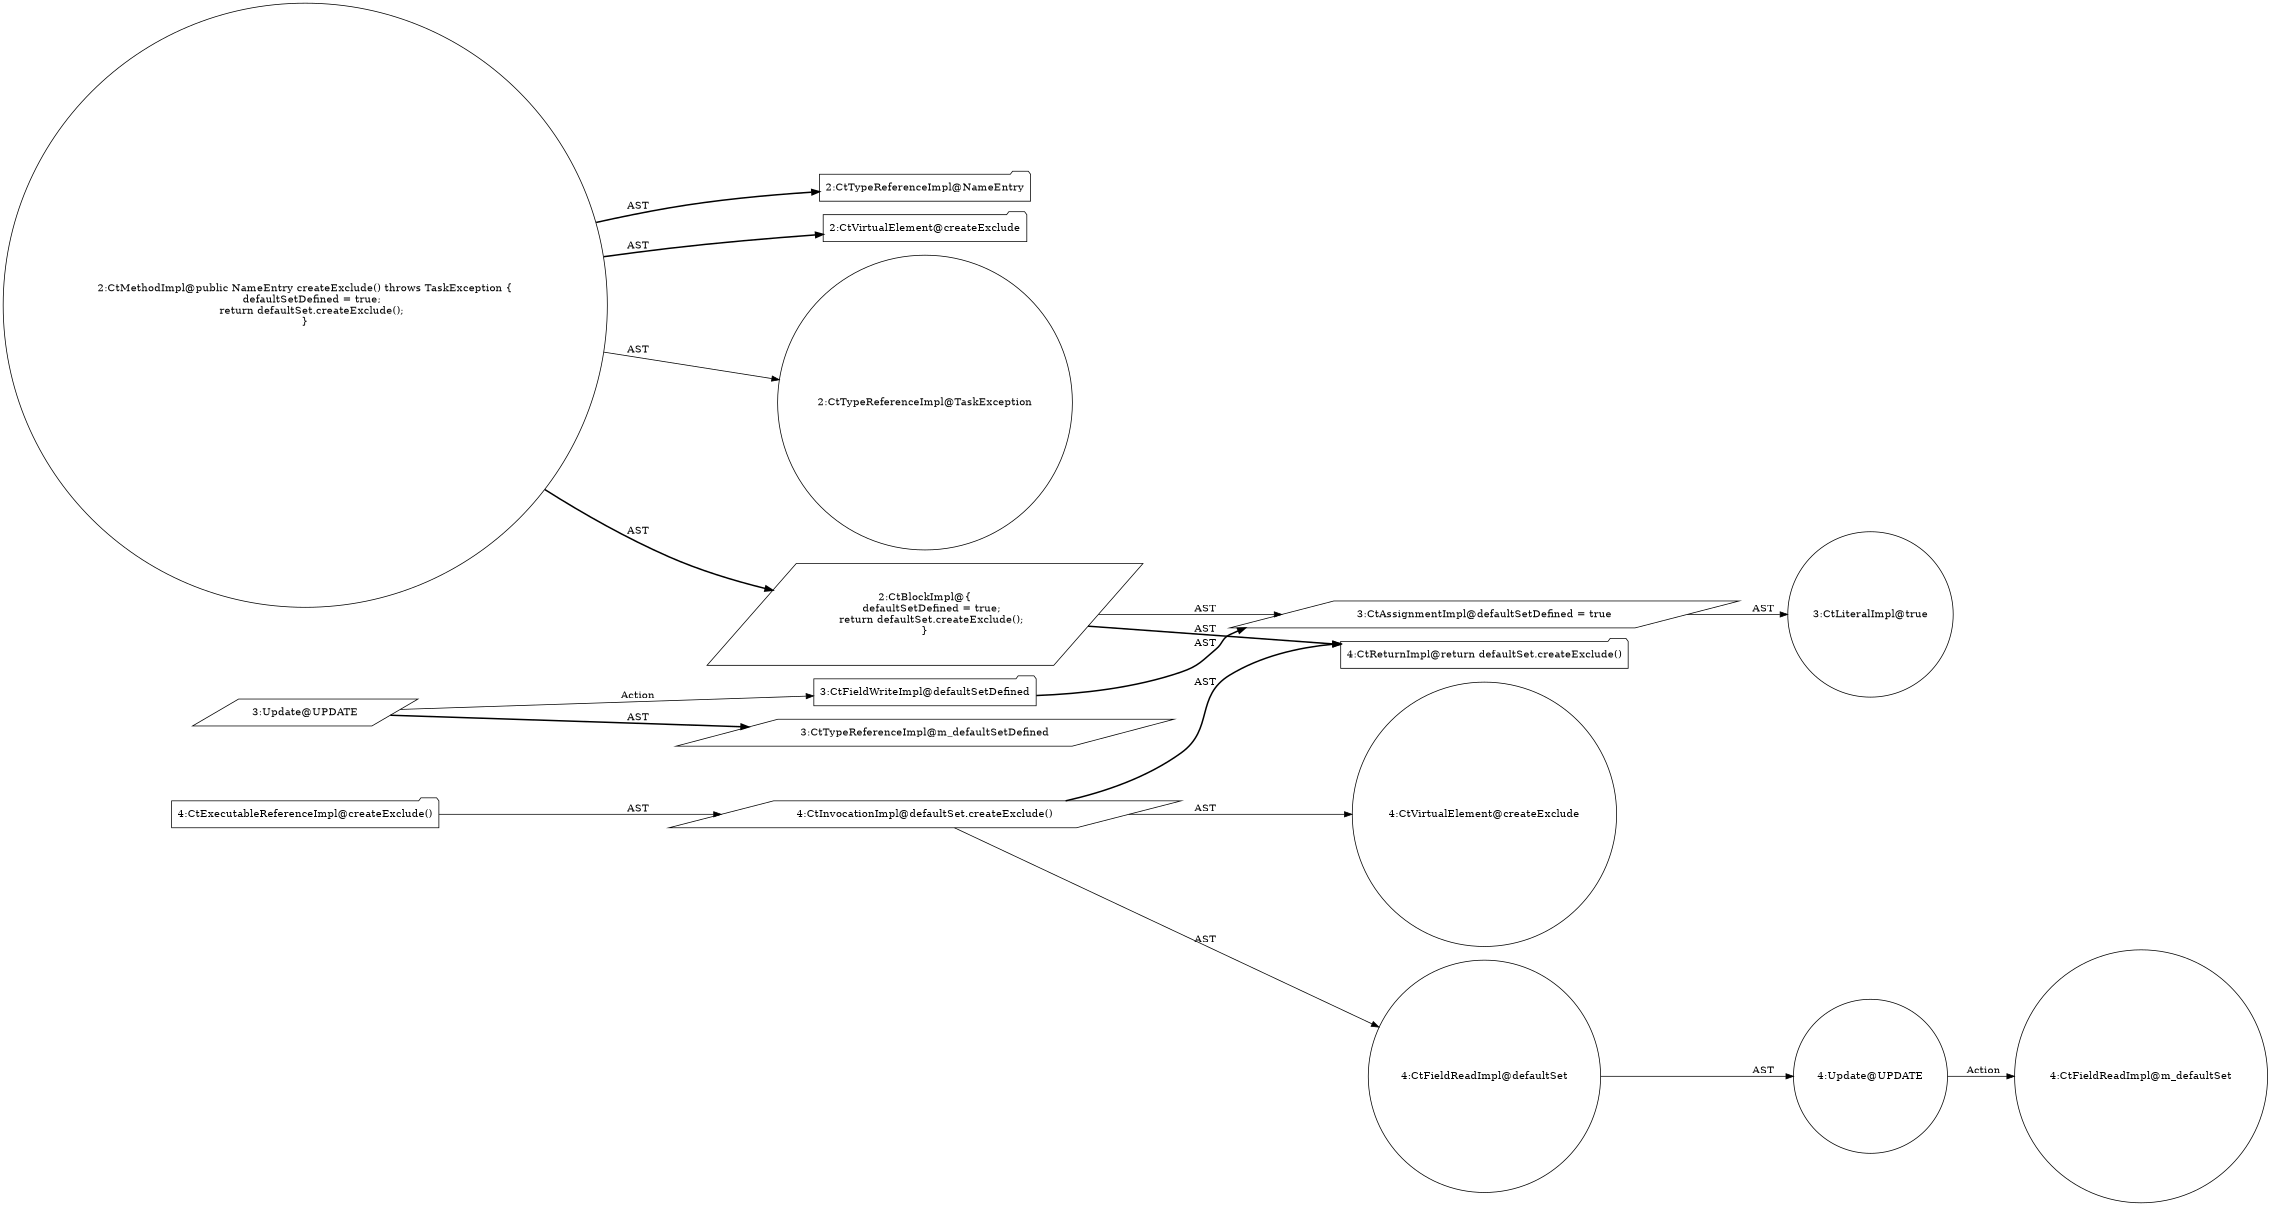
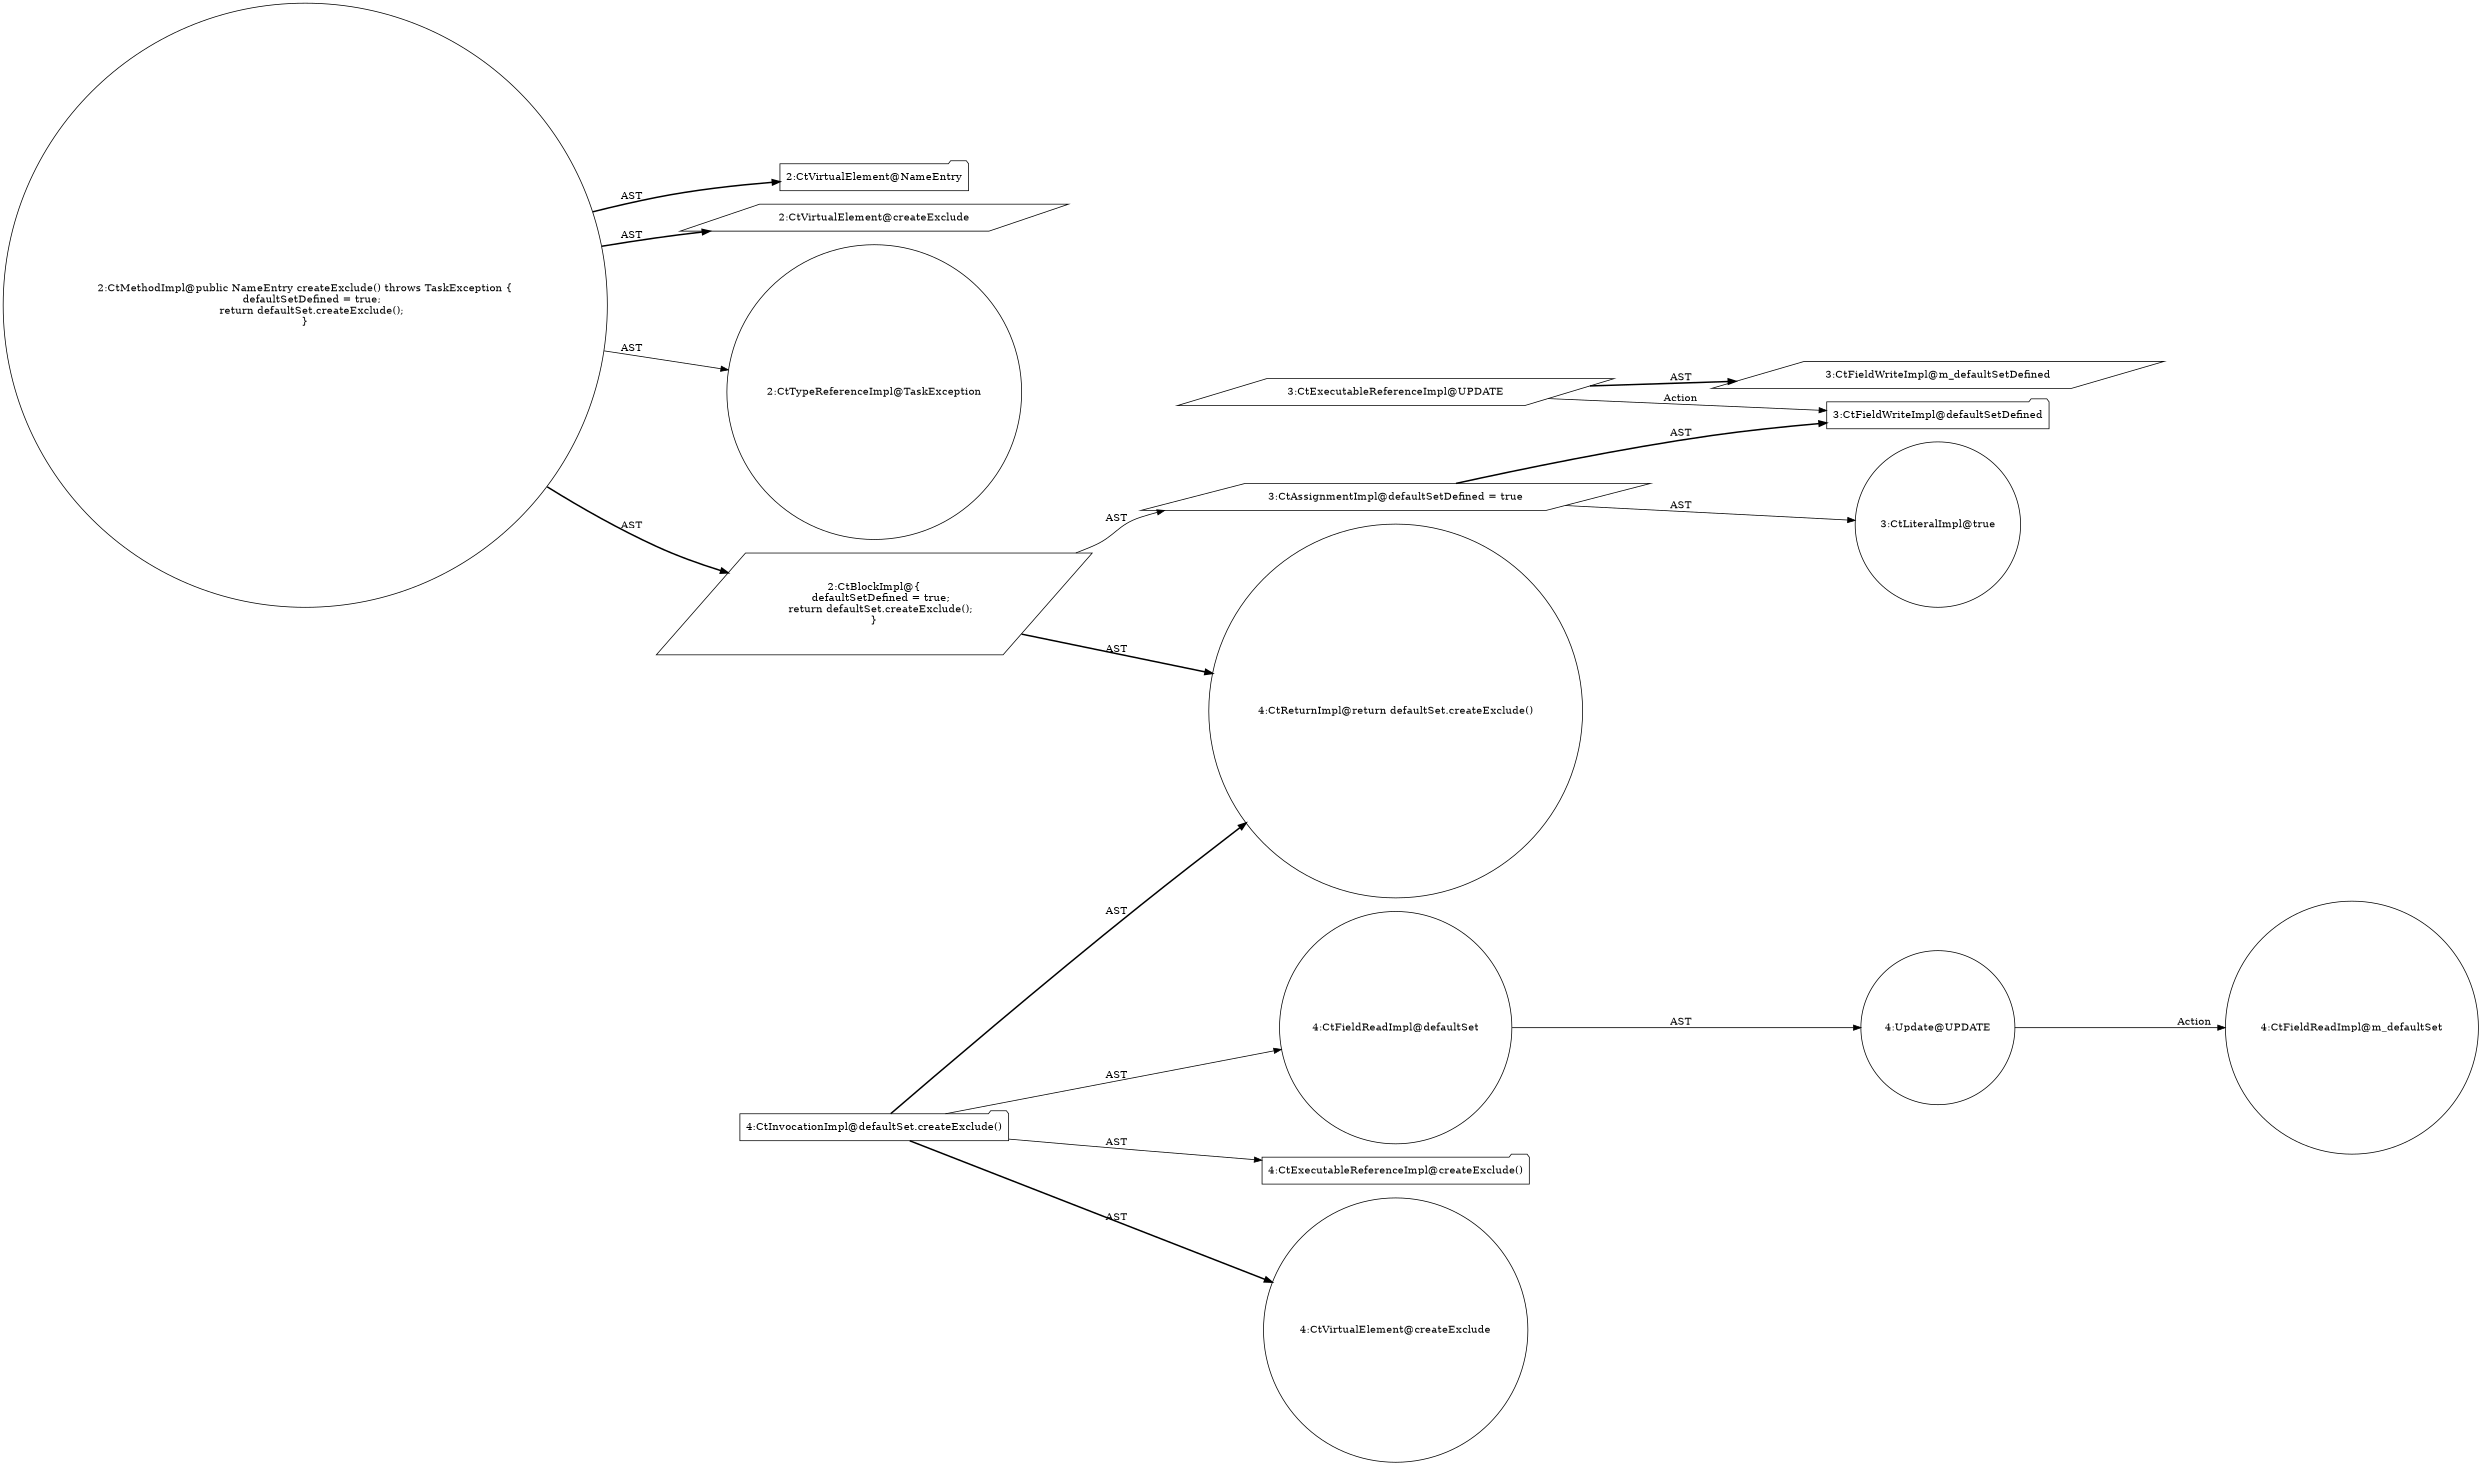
node "2:CtTypeReferenceImpl@NameEntry": label "2:CtTypeReferenceImpl@NameEntry" -> "2:CtVirtualElement@NameEntry"
node "2:CtVirtualElement@createExclude": shape folder -> parallelogram
node "4:CtReturnImpl@return defaultSet.createExclude()": shape folder -> circle
edge "3:CtFieldWriteImpl@defaultSetDefined" -> "3:CtAssignmentImpl@defaultSetDefined = true": reversed
node "3:Update@UPDATE": label "3:Update@UPDATE" -> "3:CtExecutableReferenceImpl@UPDATE"
node "3:CtTypeReferenceImpl@m_defaultSetDefined": label "3:CtTypeReferenceImpl@m_defaultSetDefined" -> "3:CtFieldWriteImpl@m_defaultSetDefined"
edge "4:CtExecutableReferenceImpl@createExclude()" -> "4:CtInvocationImpl@defaultSet.createExclude()": reversed
node "4:CtInvocationImpl@defaultSet.createExclude()": shape parallelogram -> folder
edge "4:CtInvocationImpl@defaultSet.createExclude()" -> "4:CtVirtualElement@createExclude": style solid -> bold
